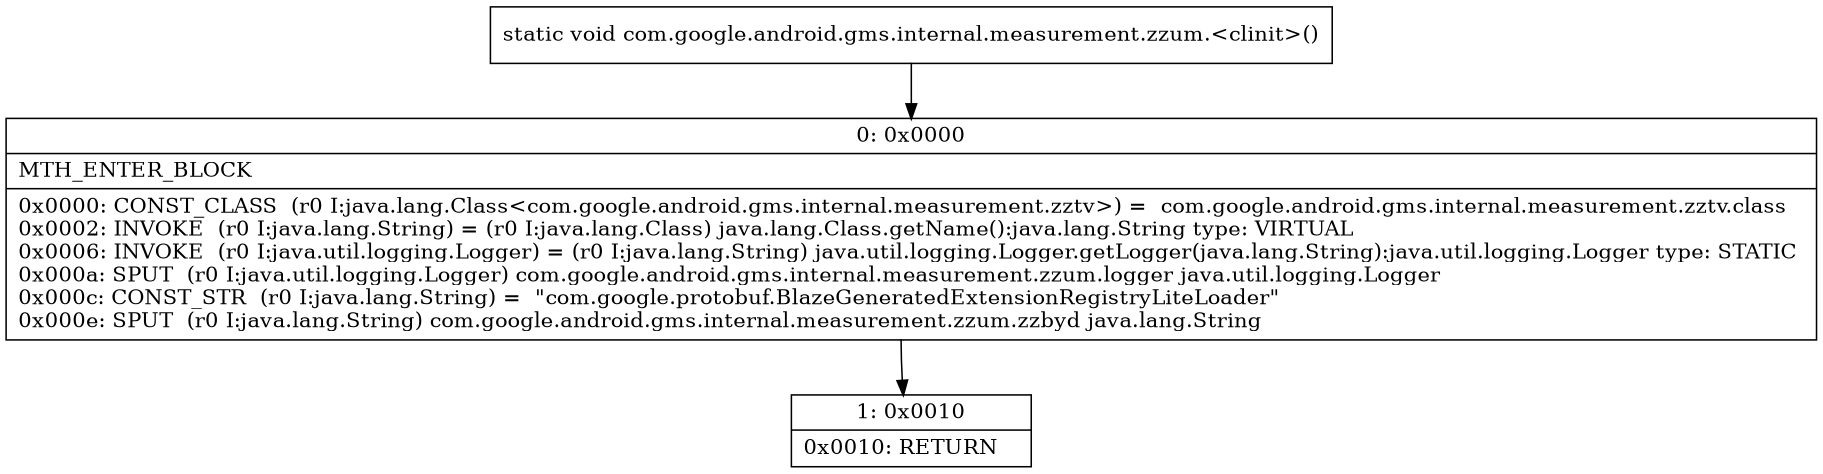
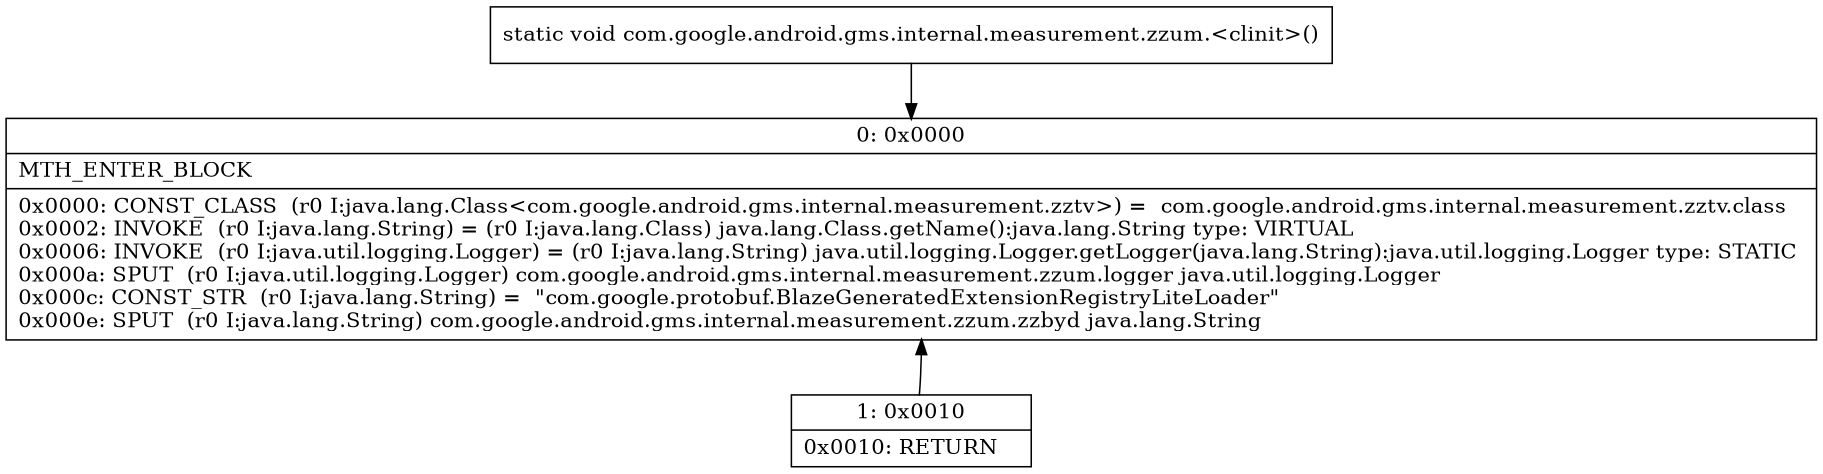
edge "0: 0x0000" -> "1: 0x0010": reversed
